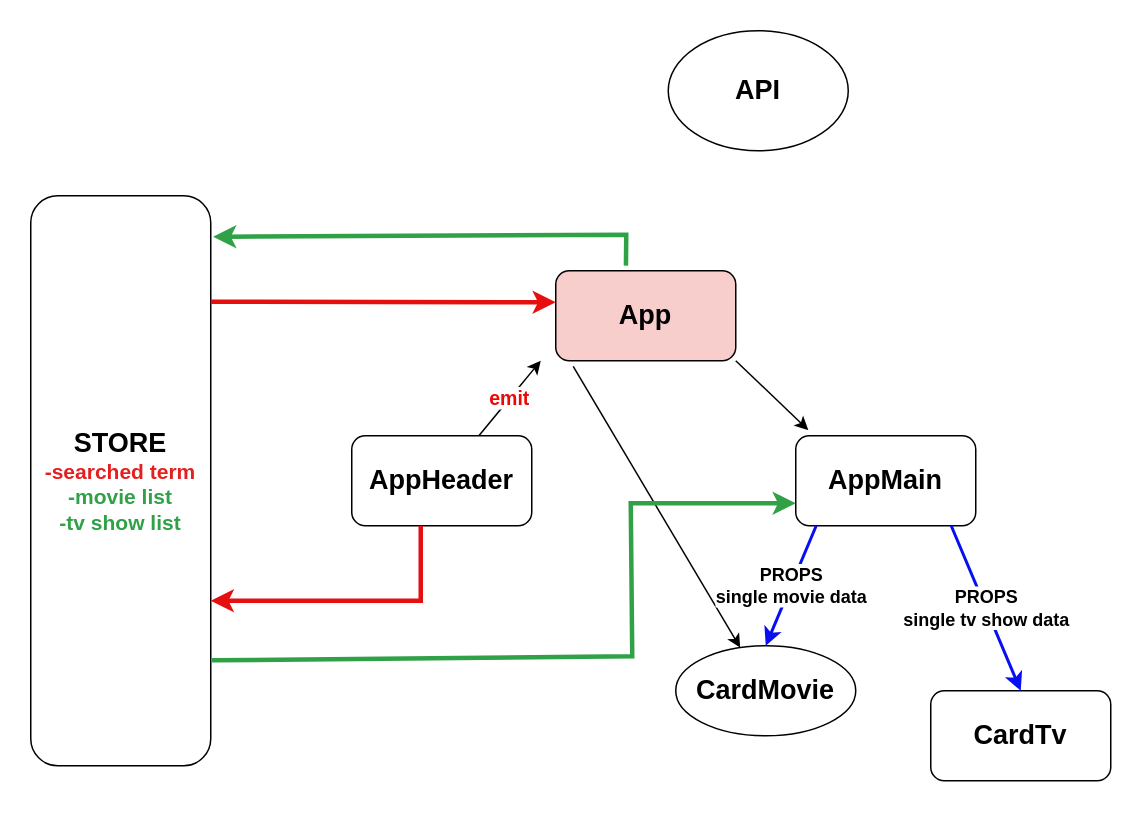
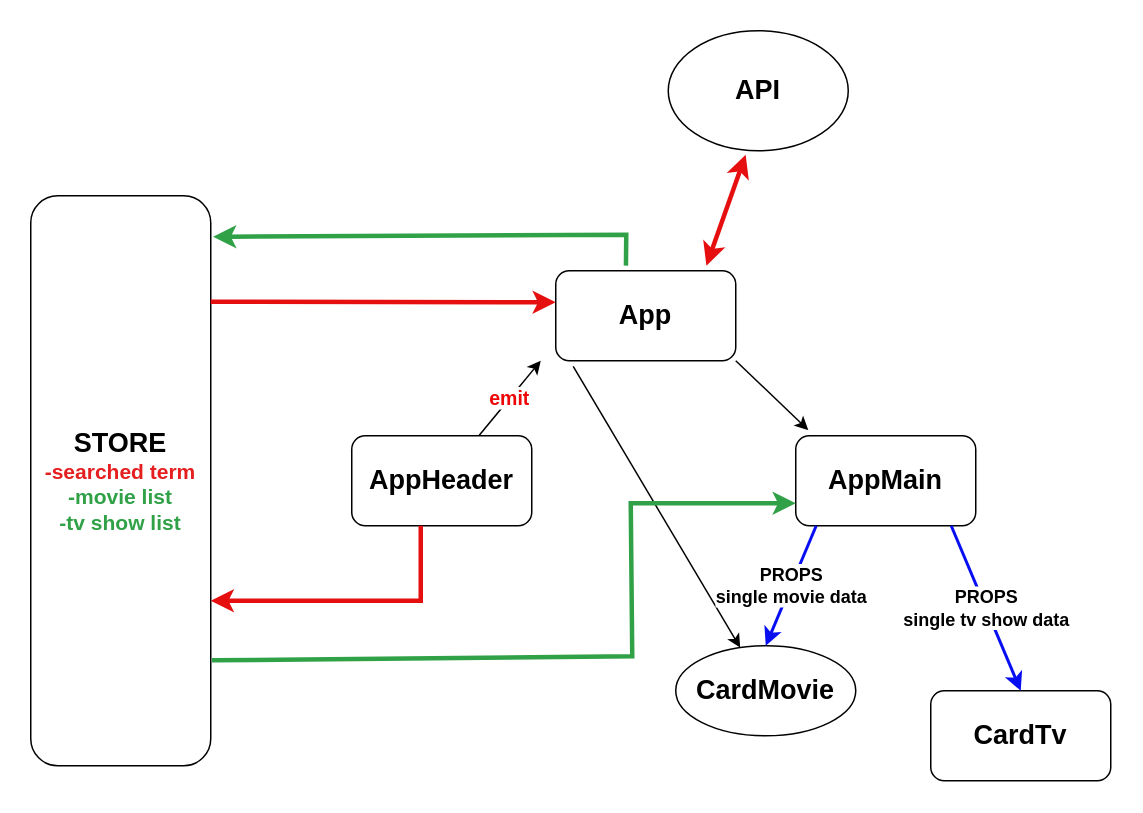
edge "API" -- "App": added
node "App": fillcolor #f8cecc -> #ffffff
